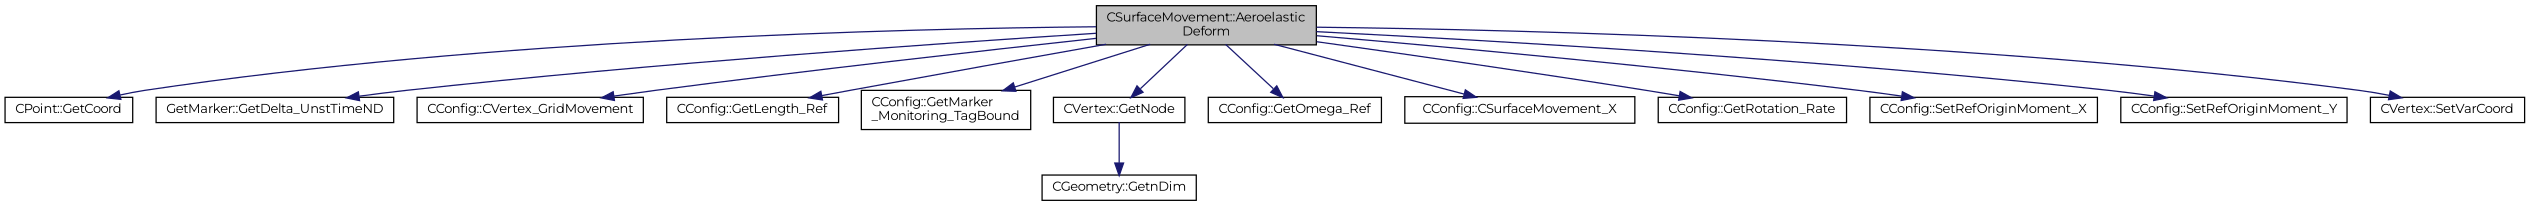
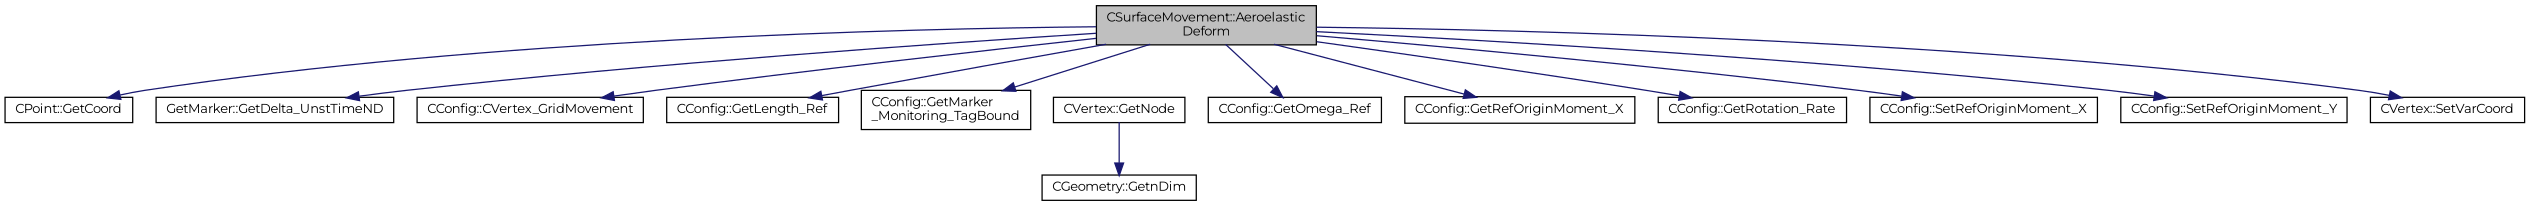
edge "CSurfaceMovement::Aeroelastic Deform" -> "CVertex::GetNode": removed
node "CConfig::CSurfaceMovement_X": label "CConfig::CSurfaceMovement_X" -> "CConfig::GetRefOriginMoment_X"
